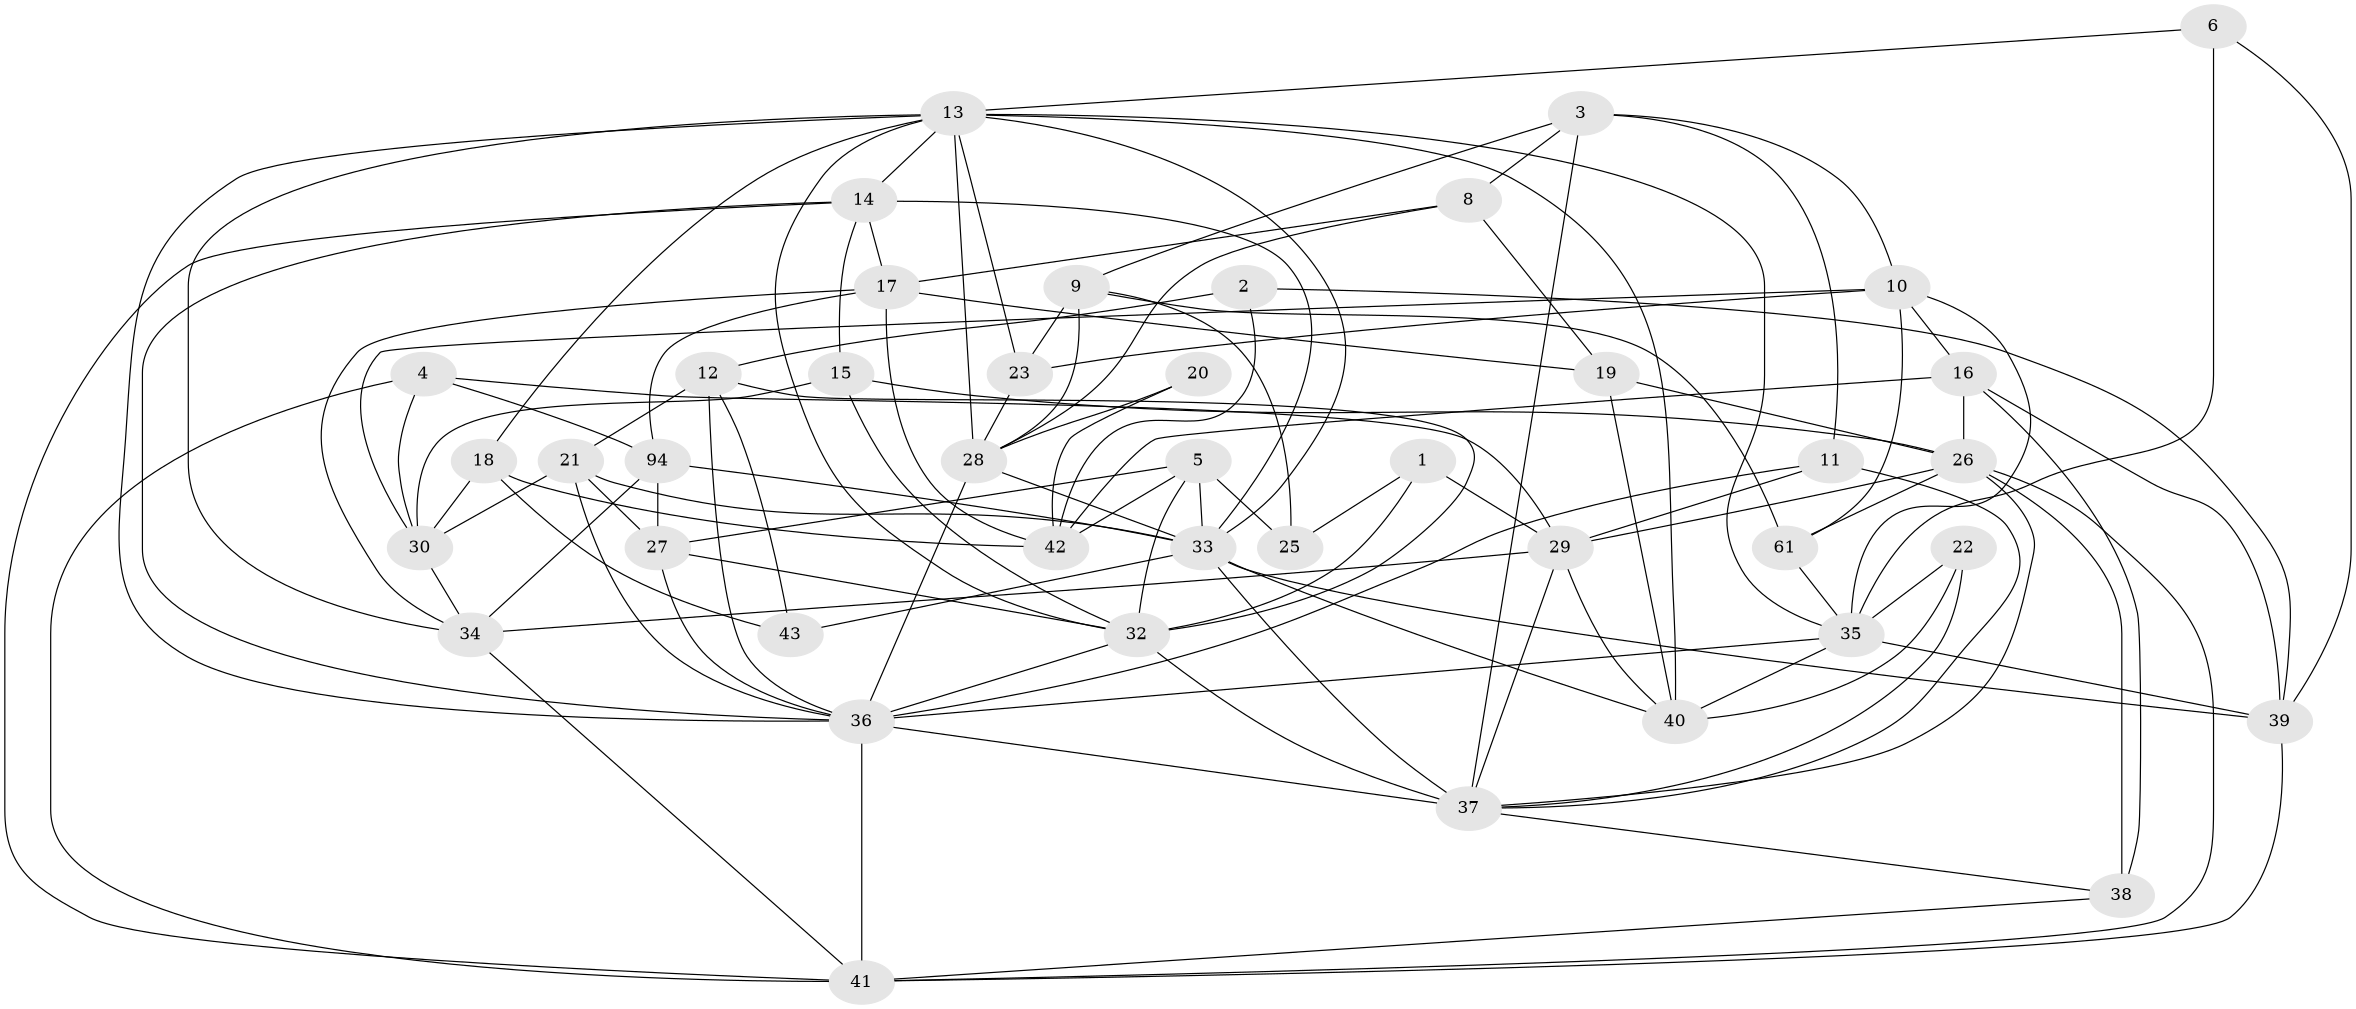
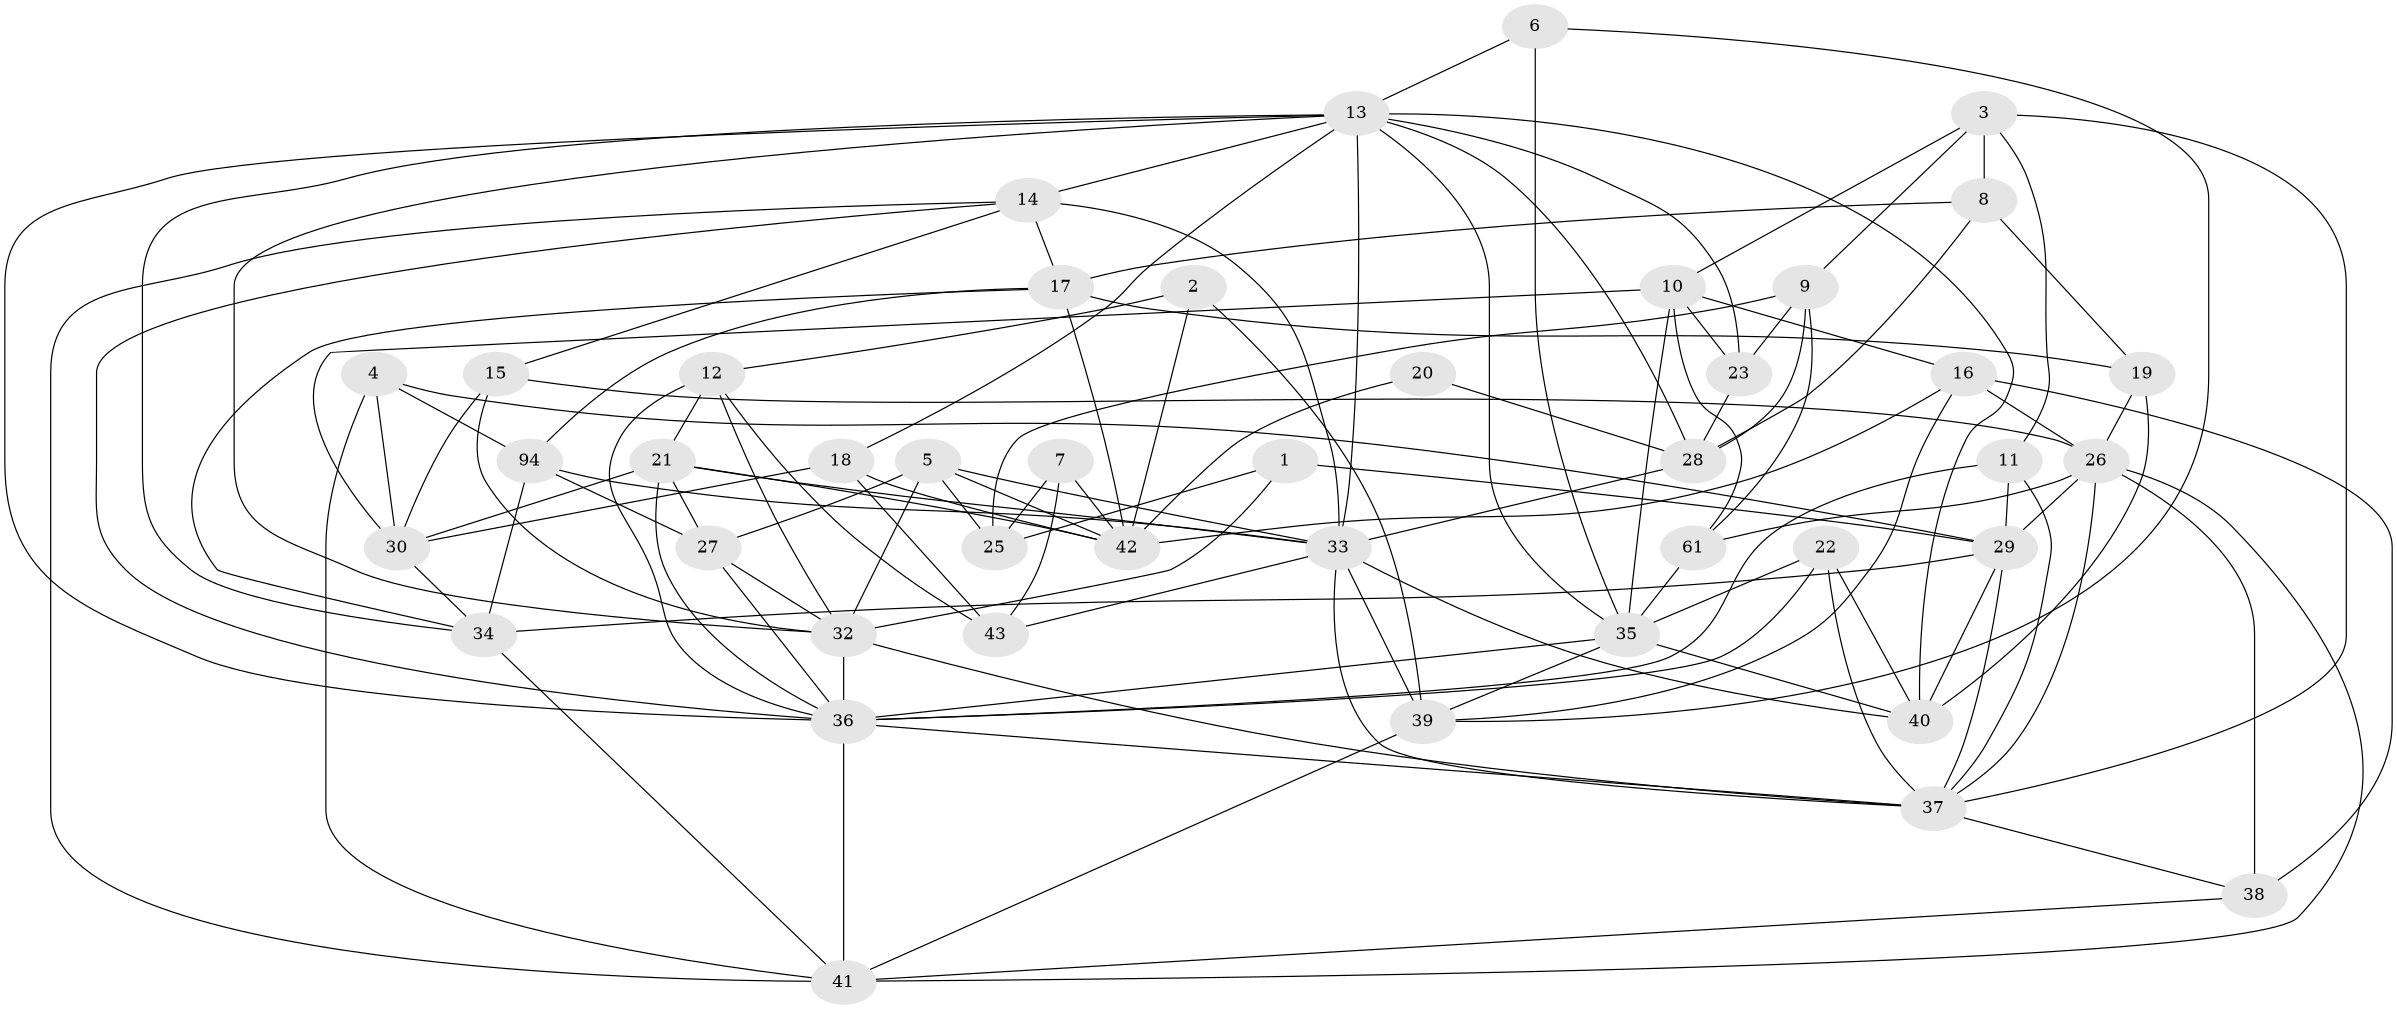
node "7": added
edge "21" -- "42": added
edge "28" -- "36": now "22" -- "36"
